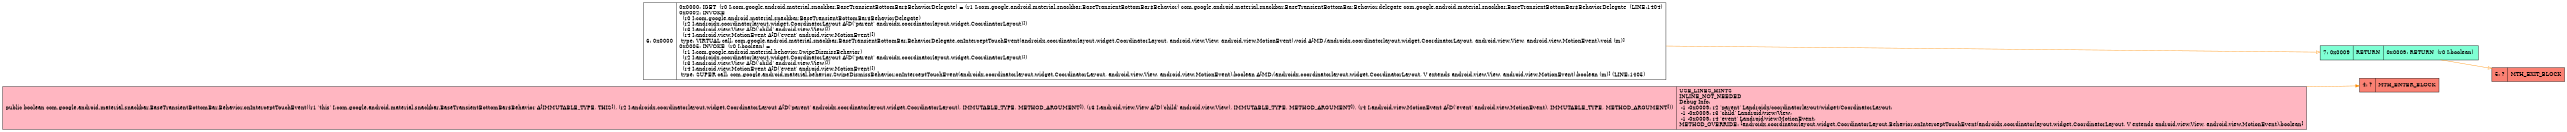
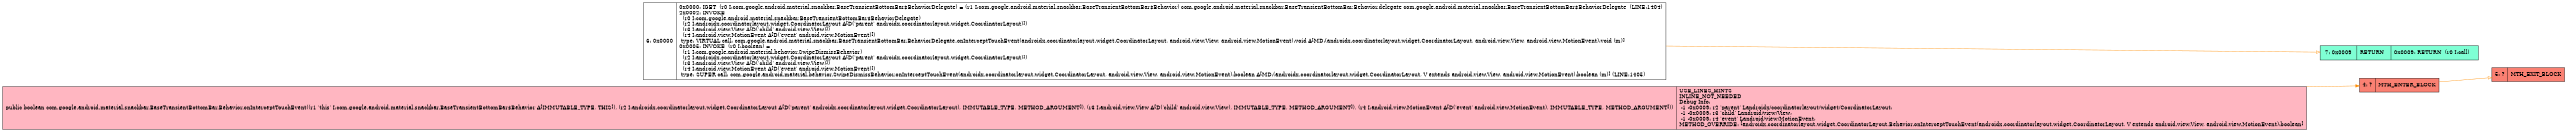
node "6: 0x0000": text "0x0002: INVOKE" -> "2x0002: INVOKE"
node "7: 0x0009": text "0x0009: RETURN  (r0 I:boolean)" -> "0x0009: RETURN  (r0 I:call)"
edge "7: 0x0009" -> "5: ?": now "4: ?" -> "5: ?"
